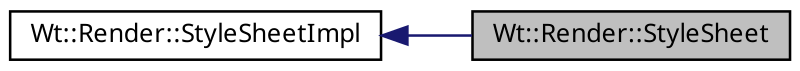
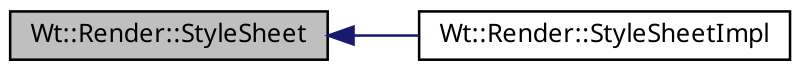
edge "Wt::Render::StyleSheet" -> "Wt::Render::StyleSheetImpl": reversed
